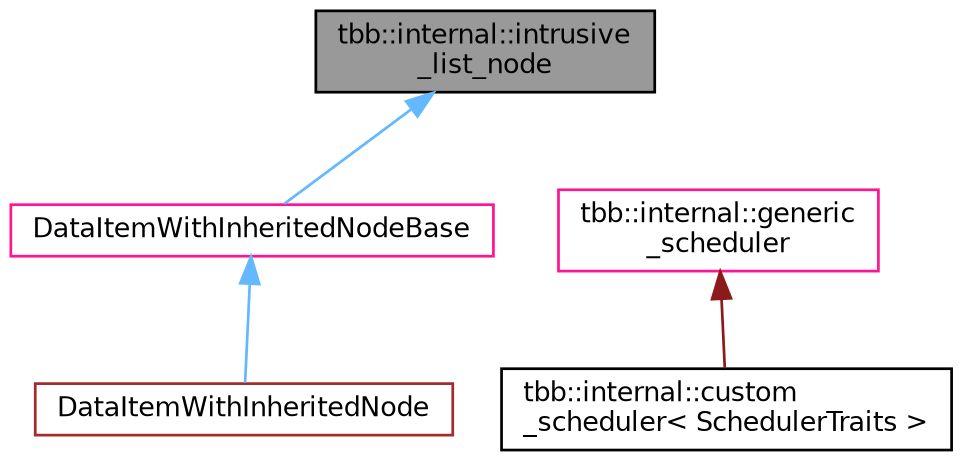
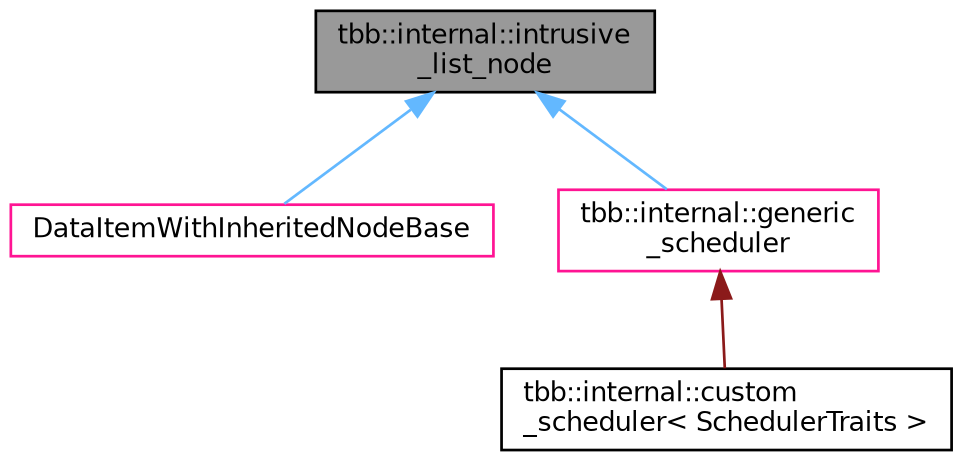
edge "tbb::internal::generic _scheduler" -> "tbb::internal::intrusive _list_node": added
node "DataItemWithInheritedNode": removed
